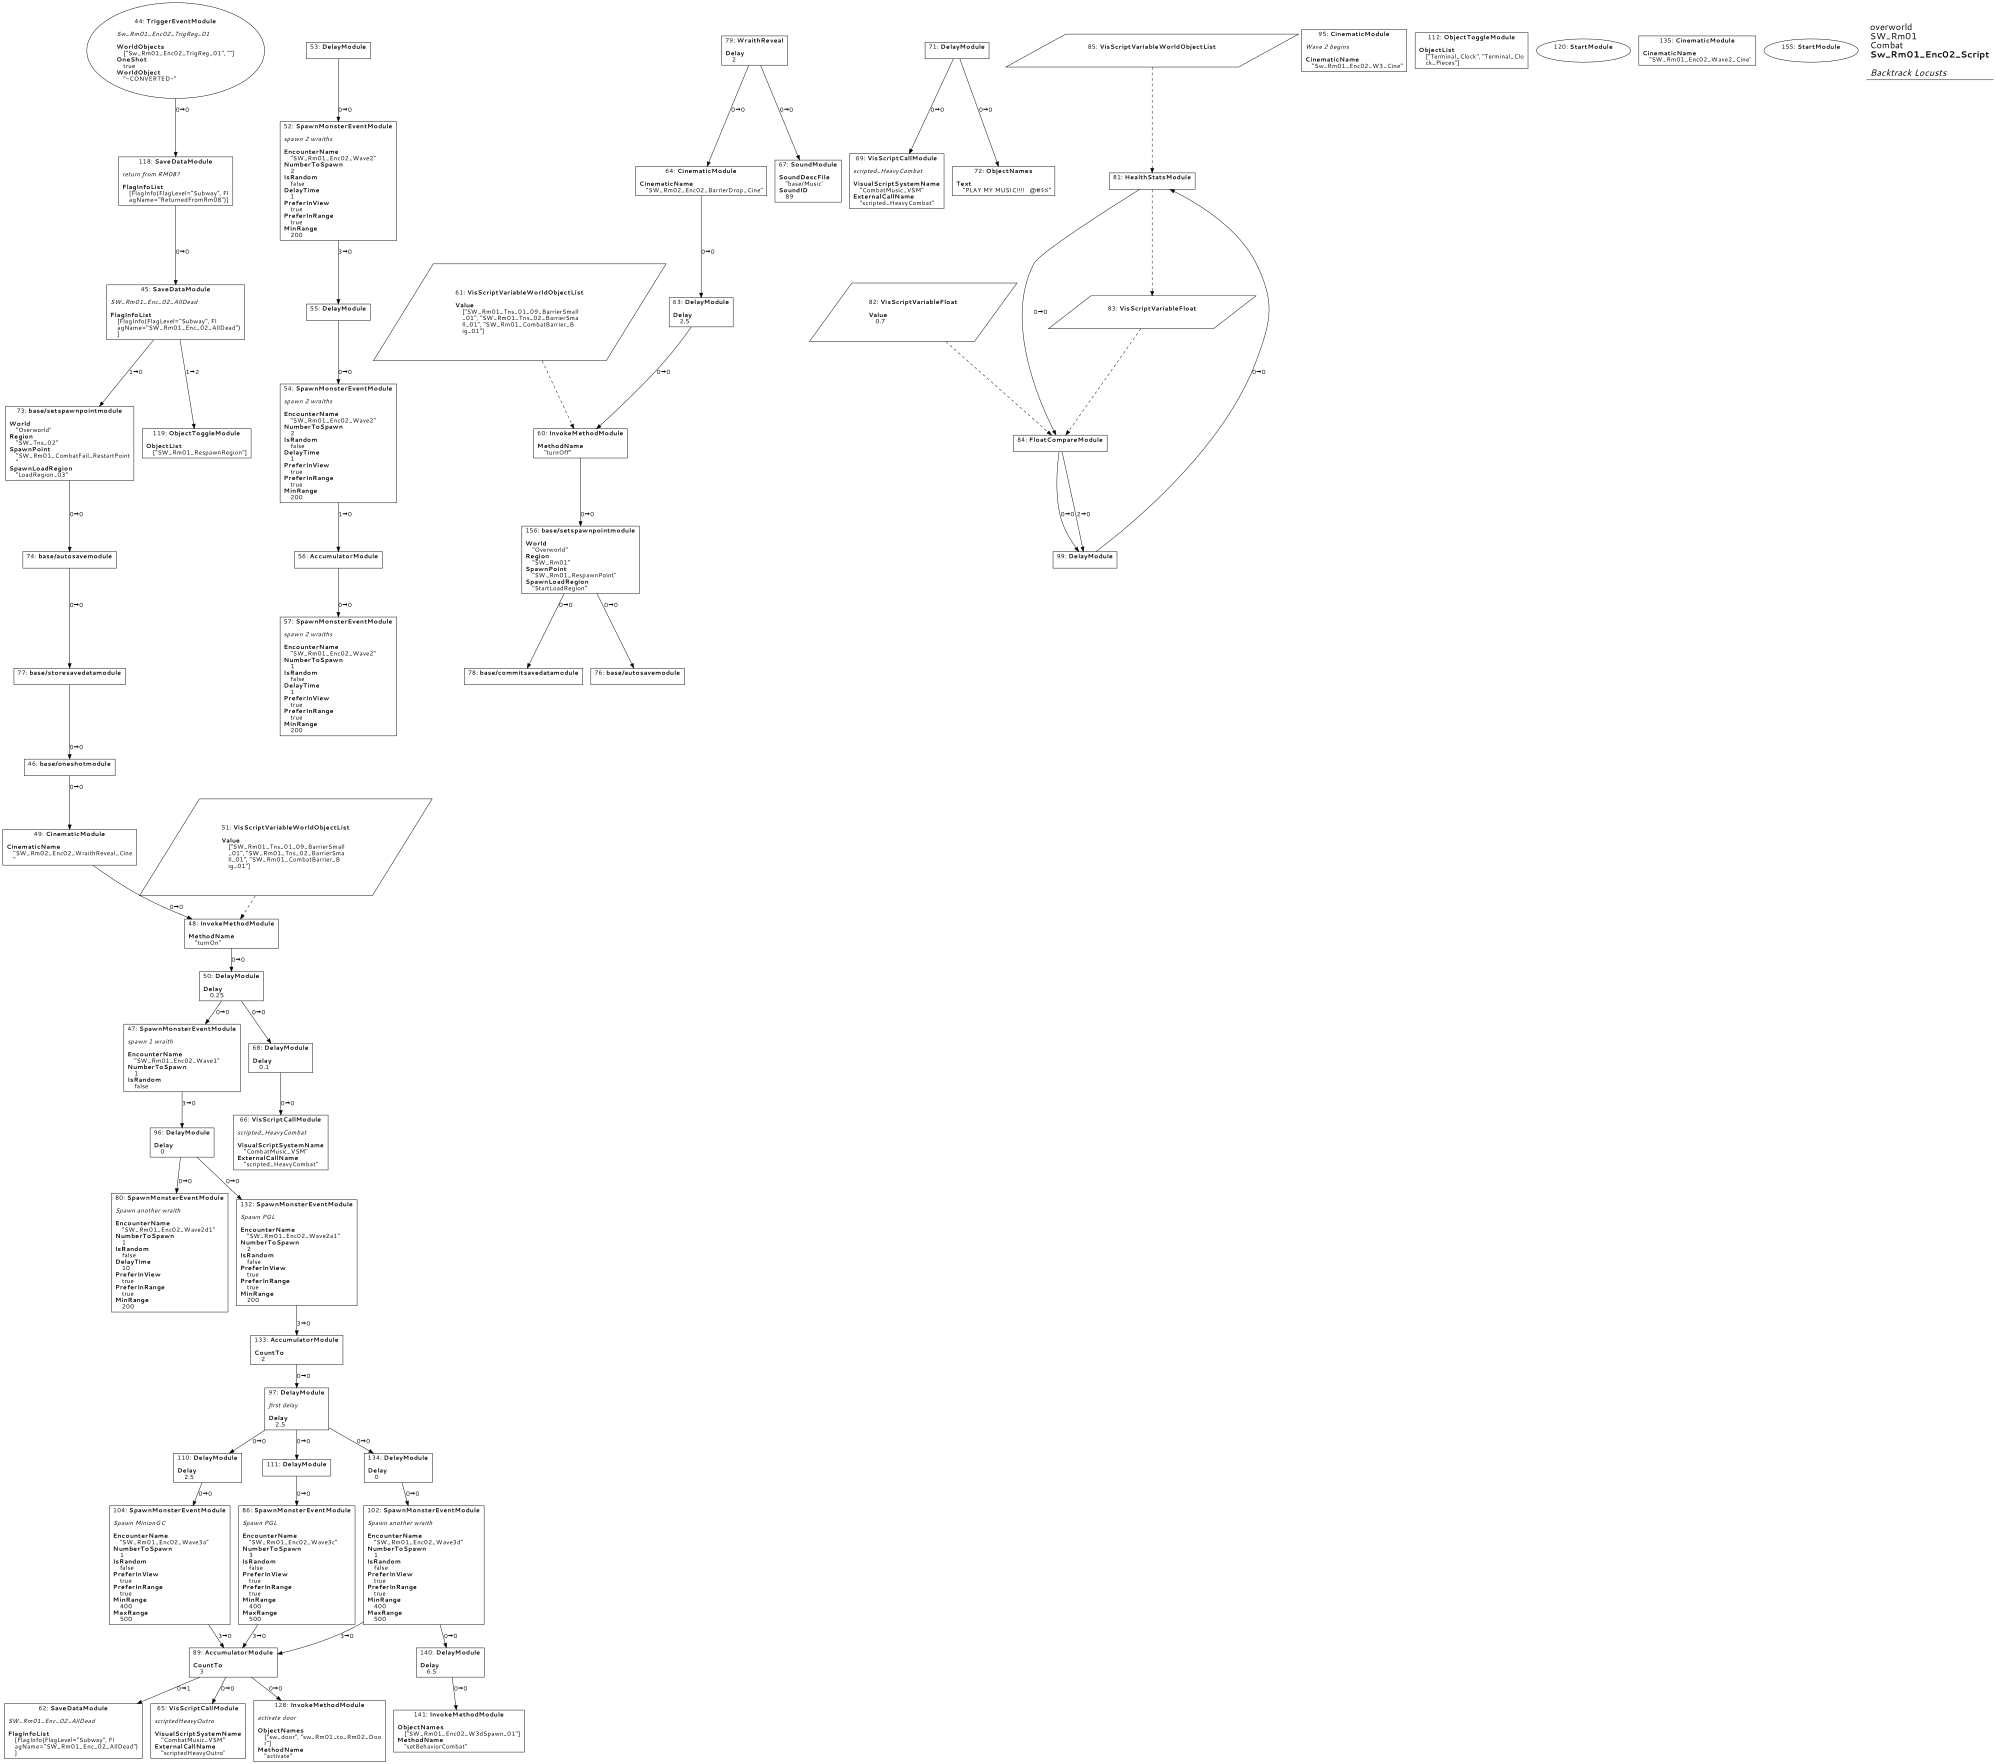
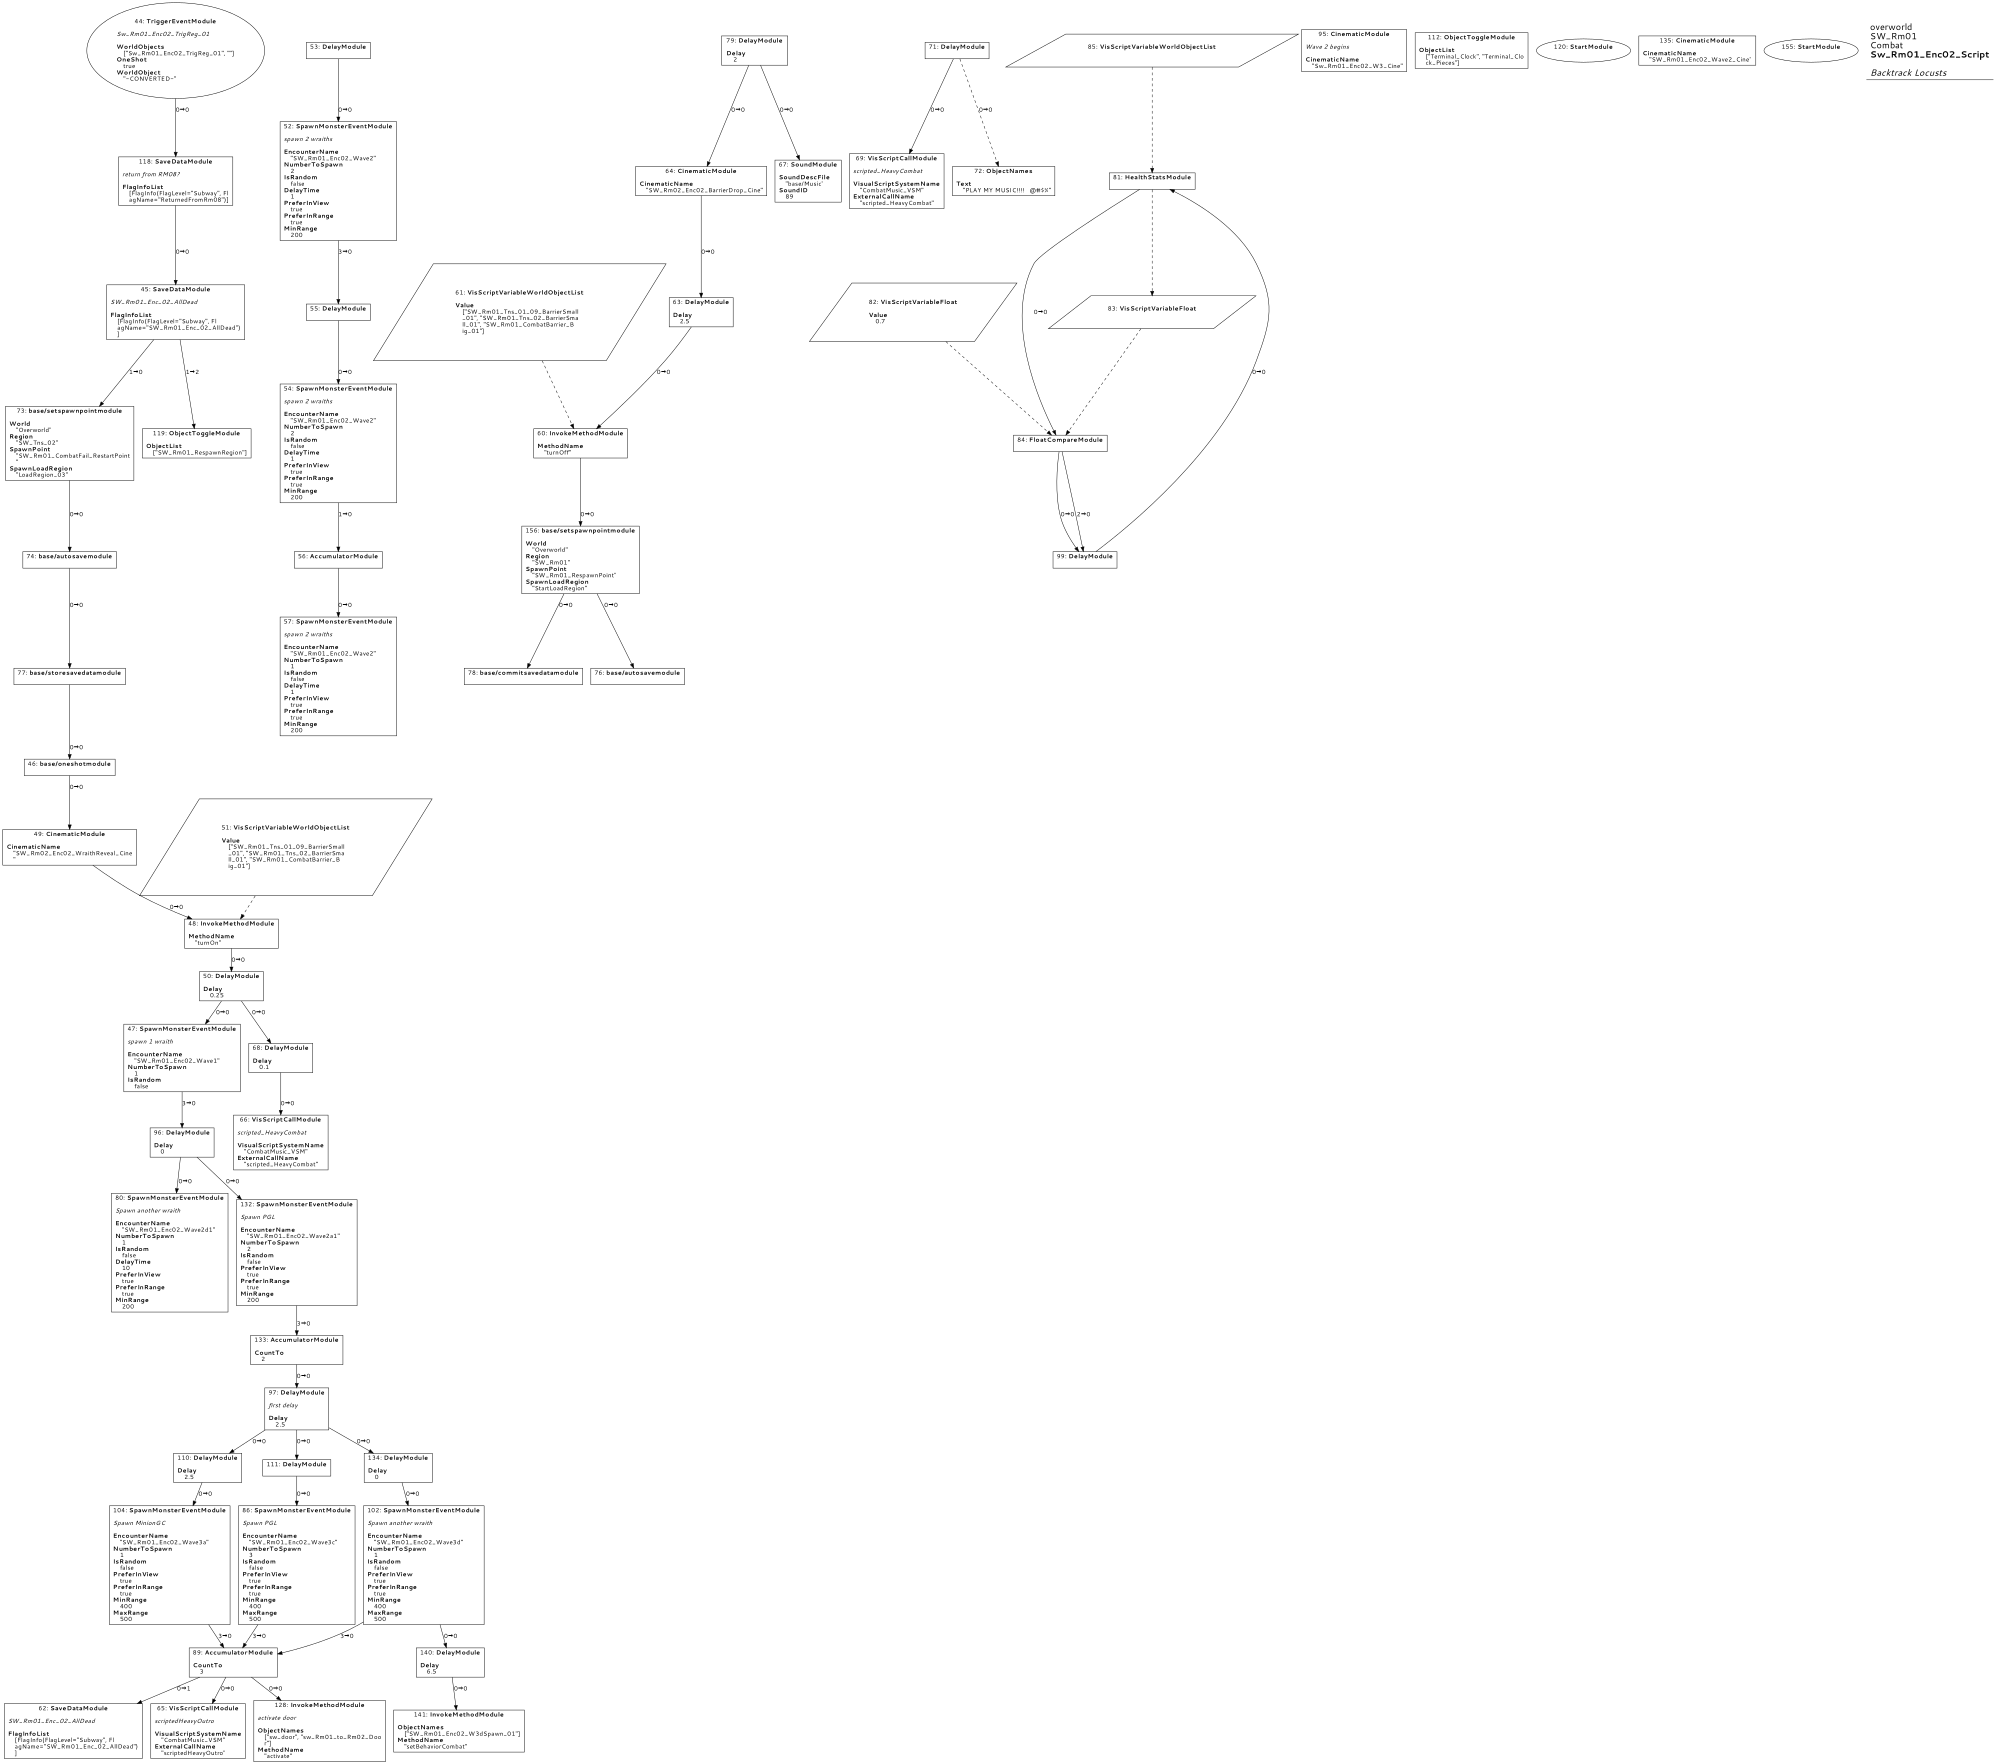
node "79:": text "WraithReveal" -> "DelayModule"
edge "71:" -> "72:": style solid -> dashed
